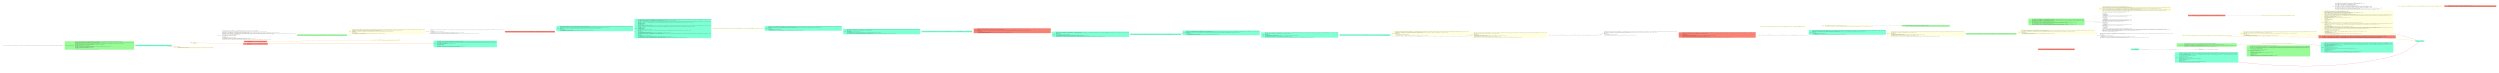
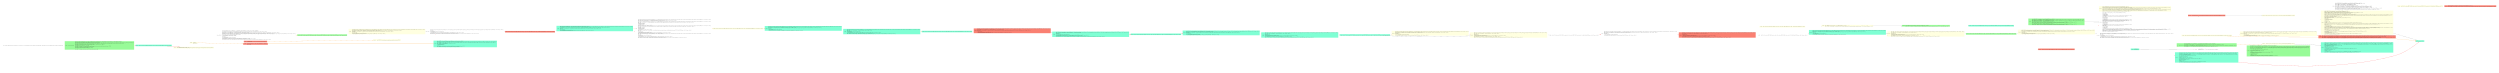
node "54: 0x01ca": added
node "9: 0x005d": fillcolor aquamarine -> white
